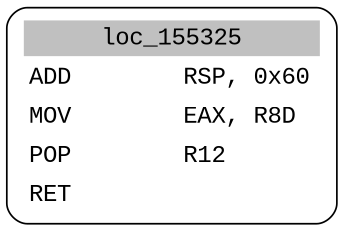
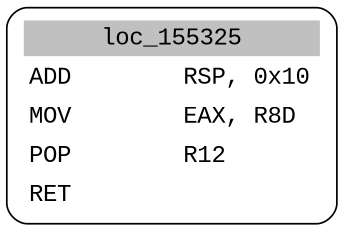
node "loc_155325": text "ADD        RSP, 0x60" -> "ADD        RSP, 0x10"
